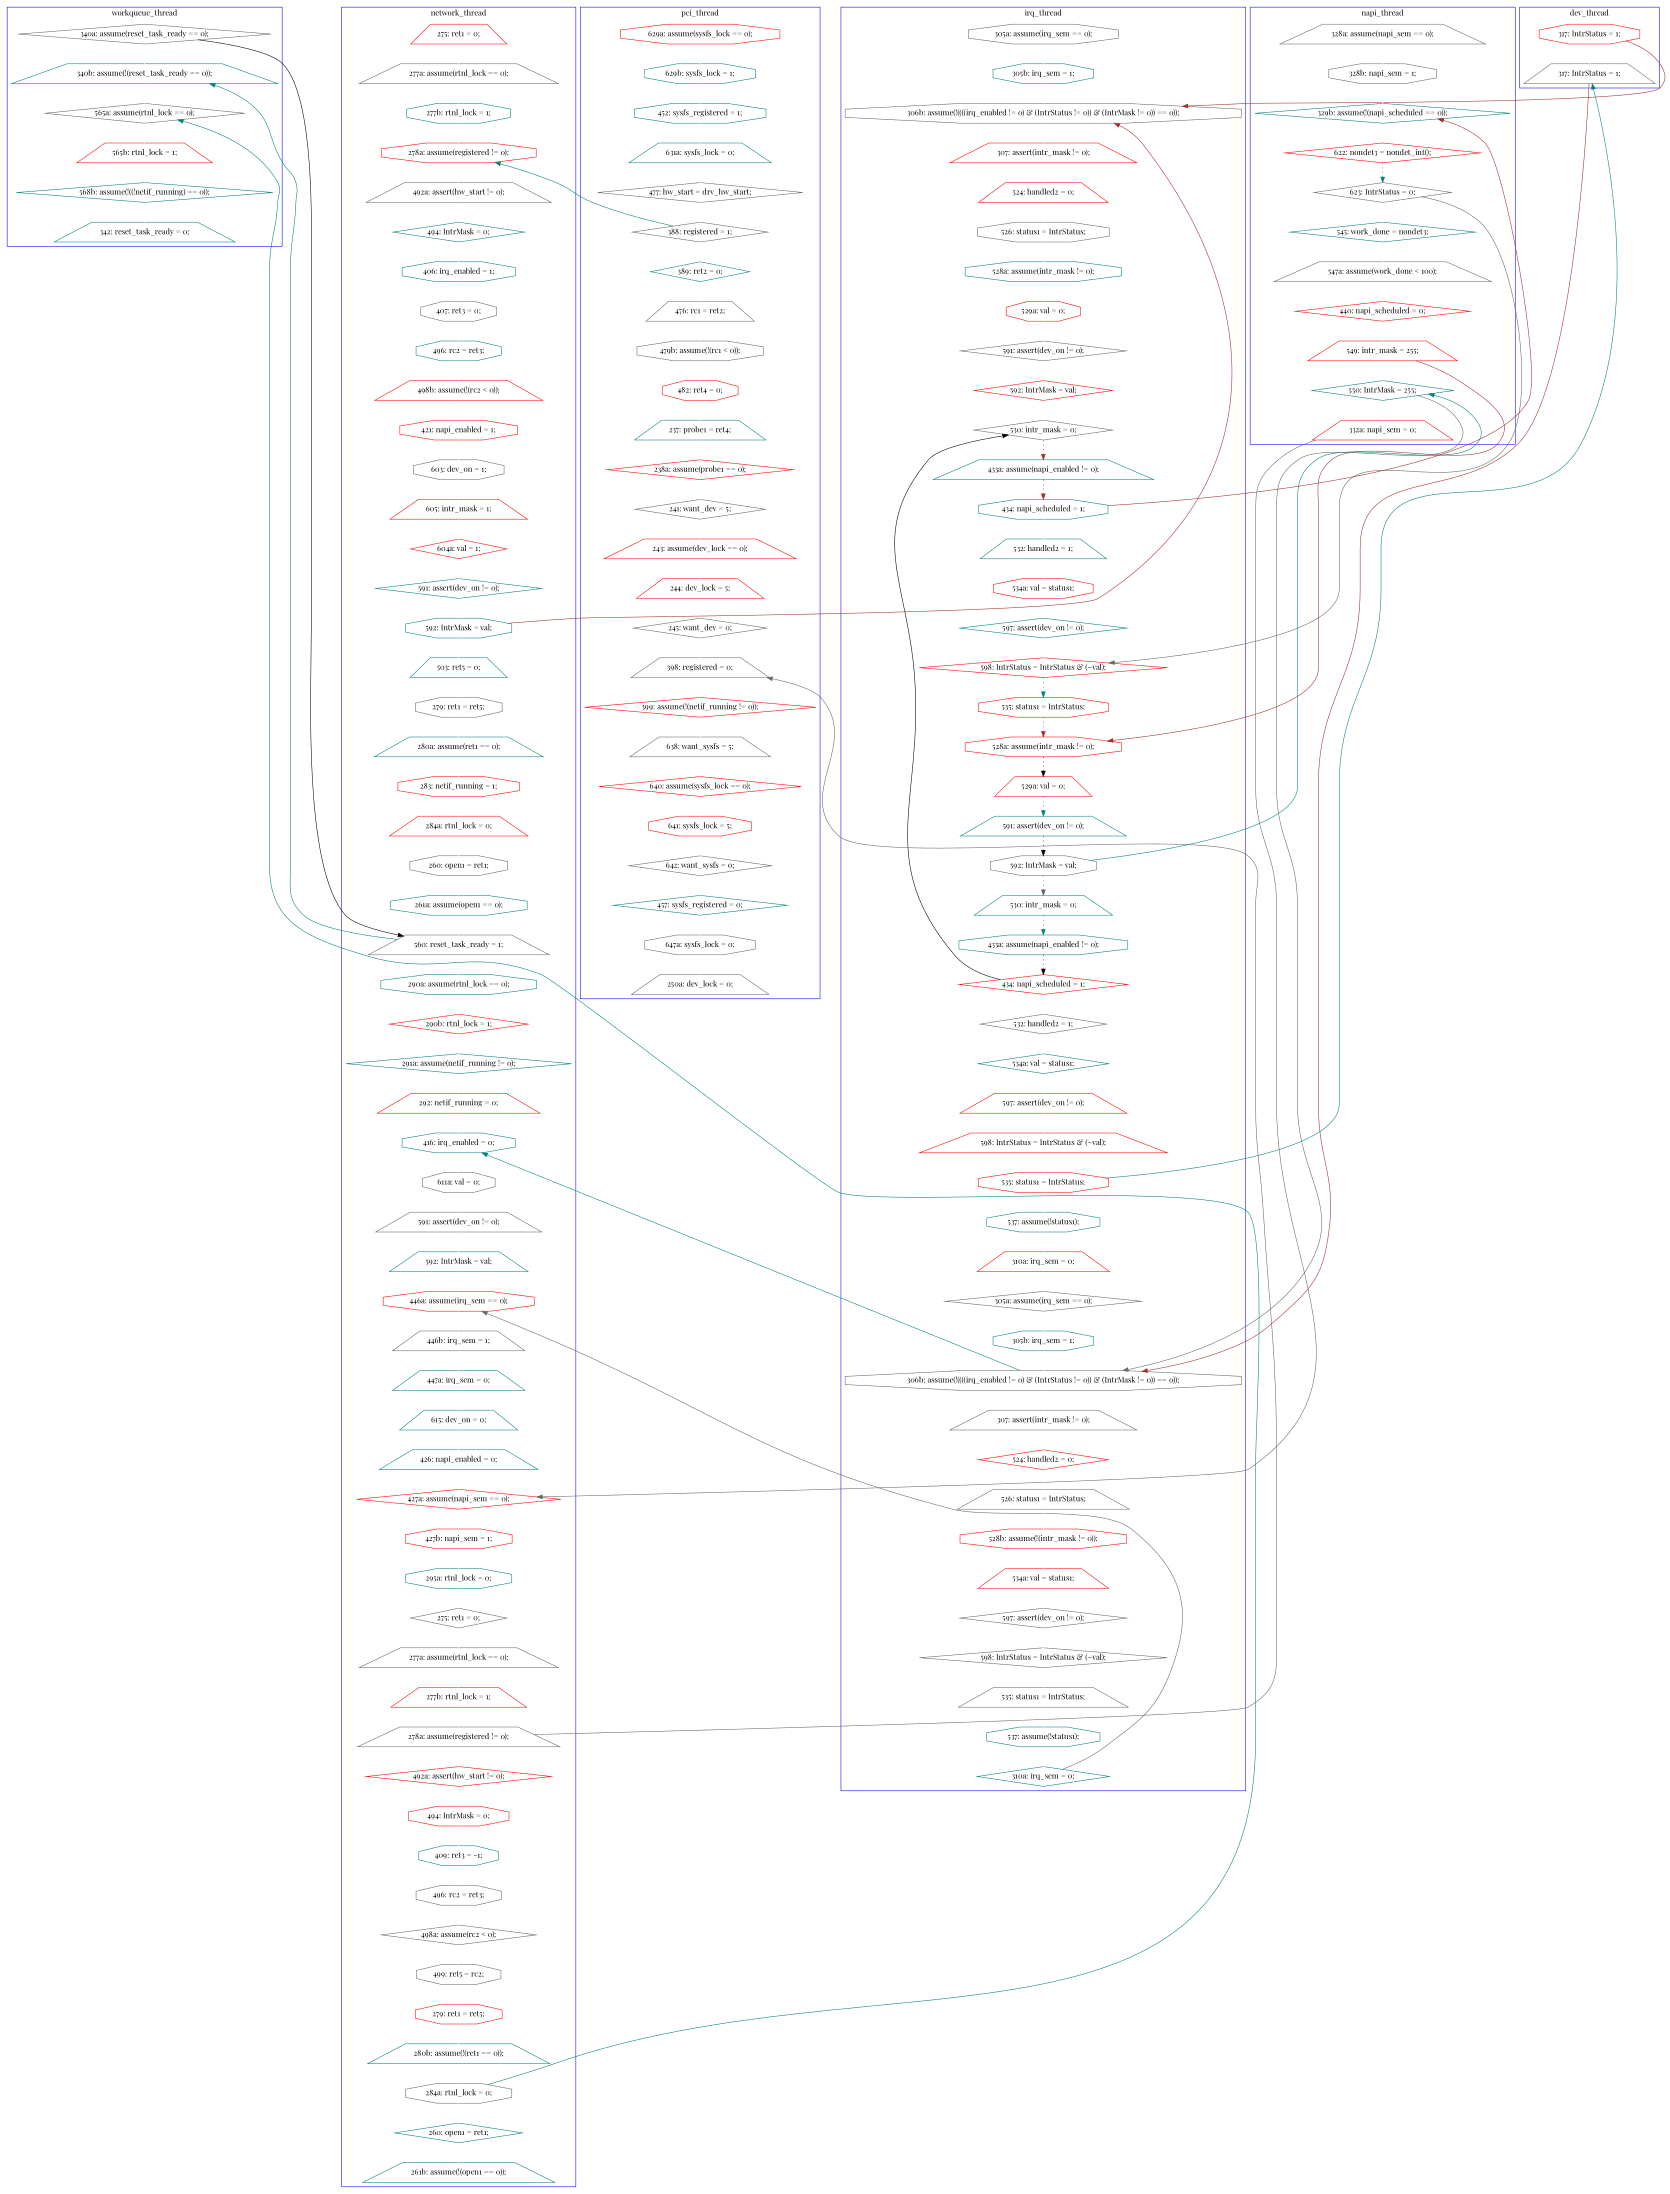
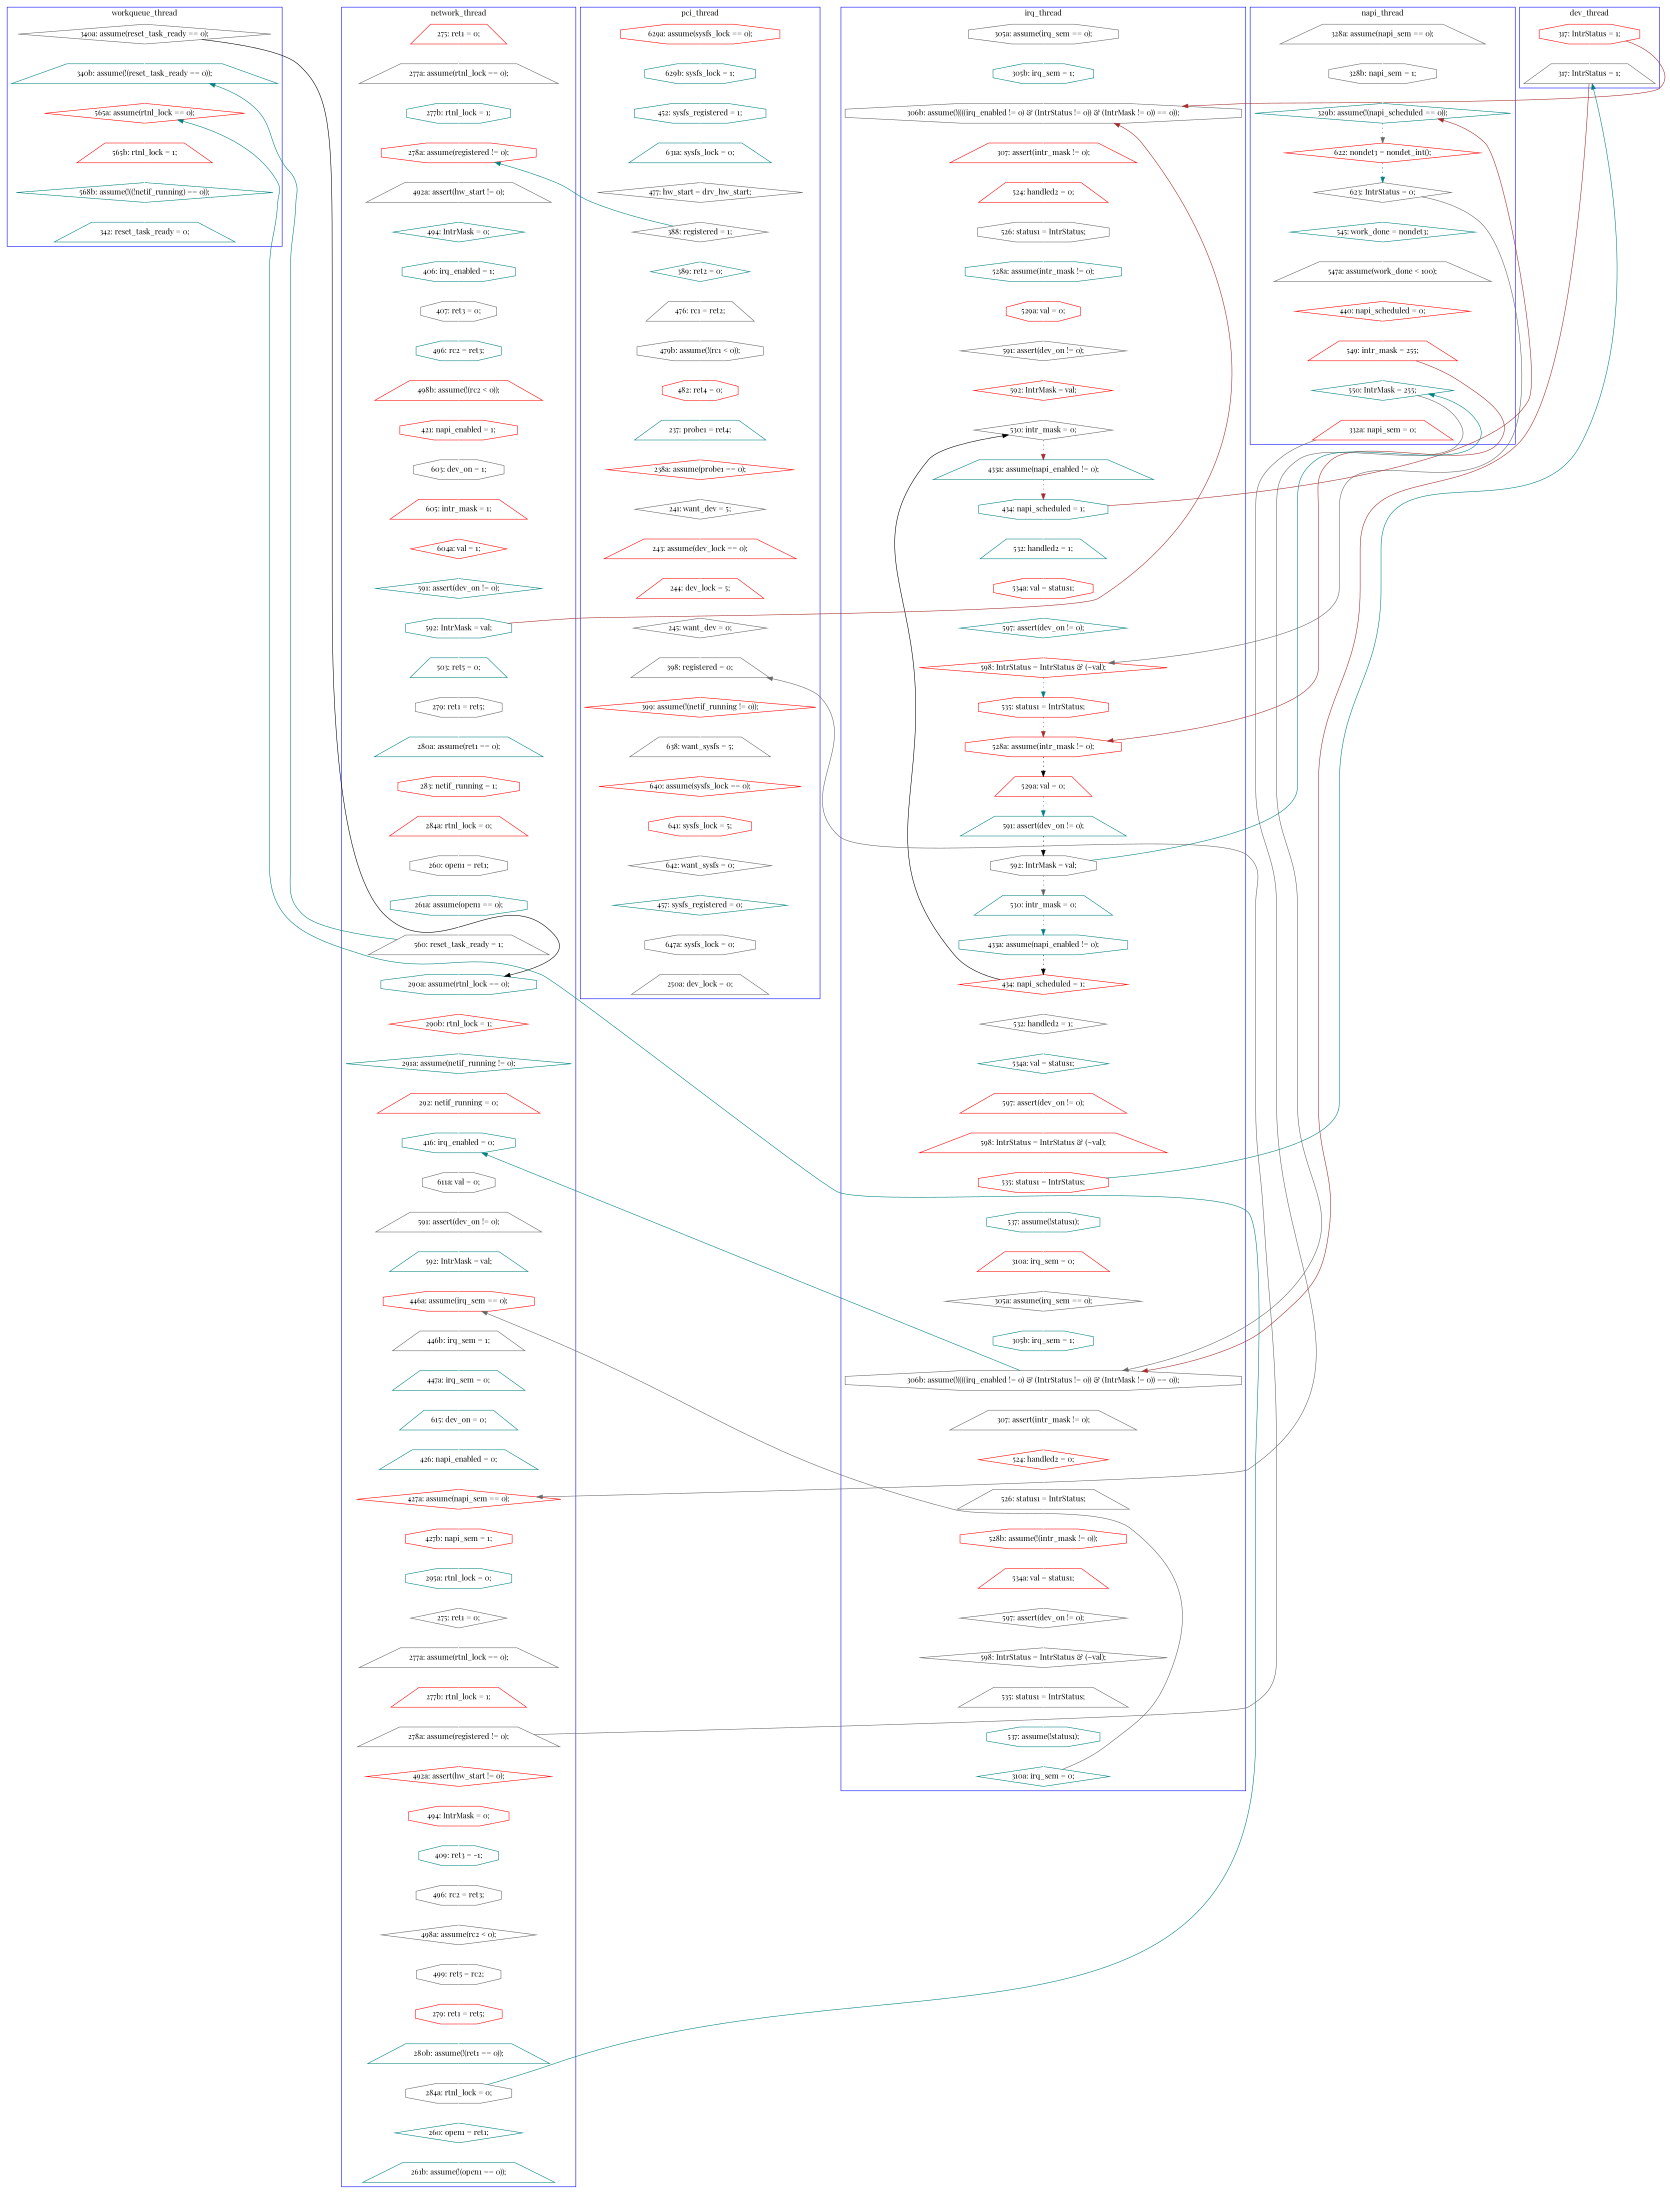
node "565a: assume(rtnl_lock == 0);": color gray40 -> red
edge "329b: assume(!(napi_scheduled == 0));" -> "622: nondet3 = nondet_int();": added
edge "340a: assume(reset_task_ready == 0);" -> "560: reset_task_ready = 1;": now "340a: assume(reset_task_ready == 0);" -> "290a: assume(rtnl_lock == 0);"
